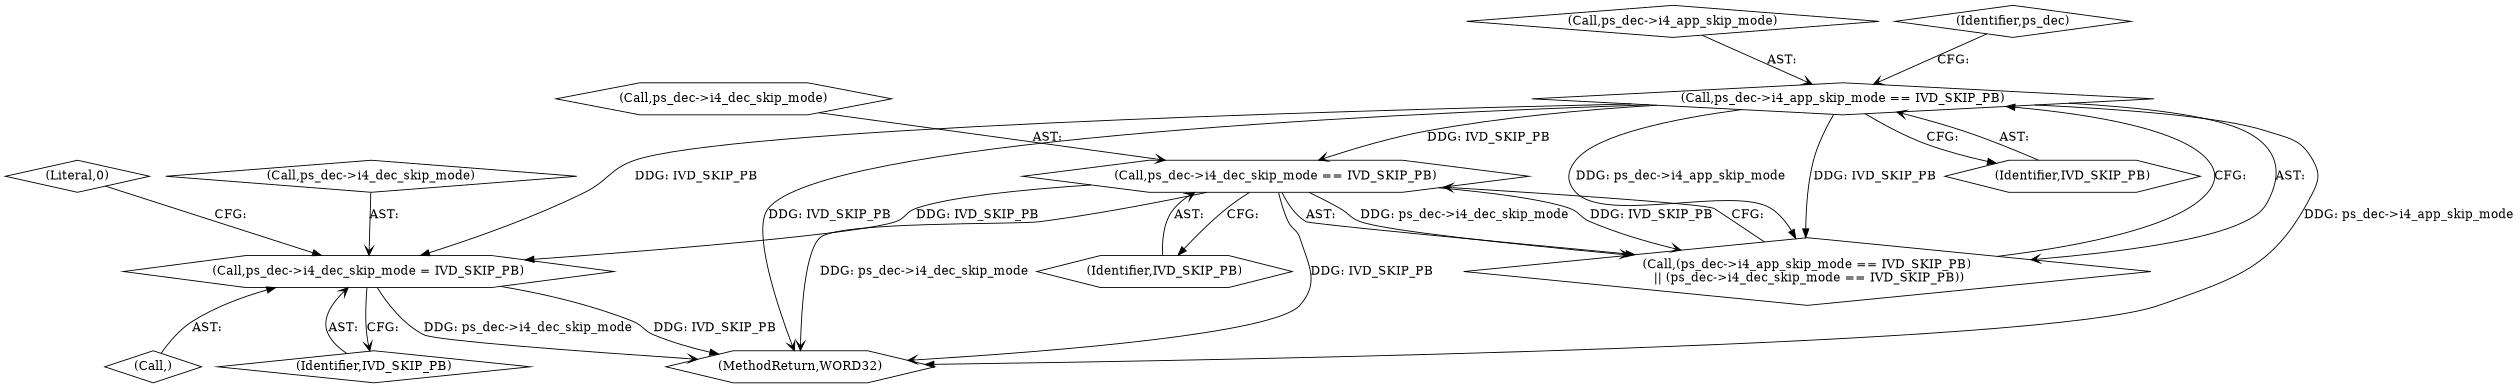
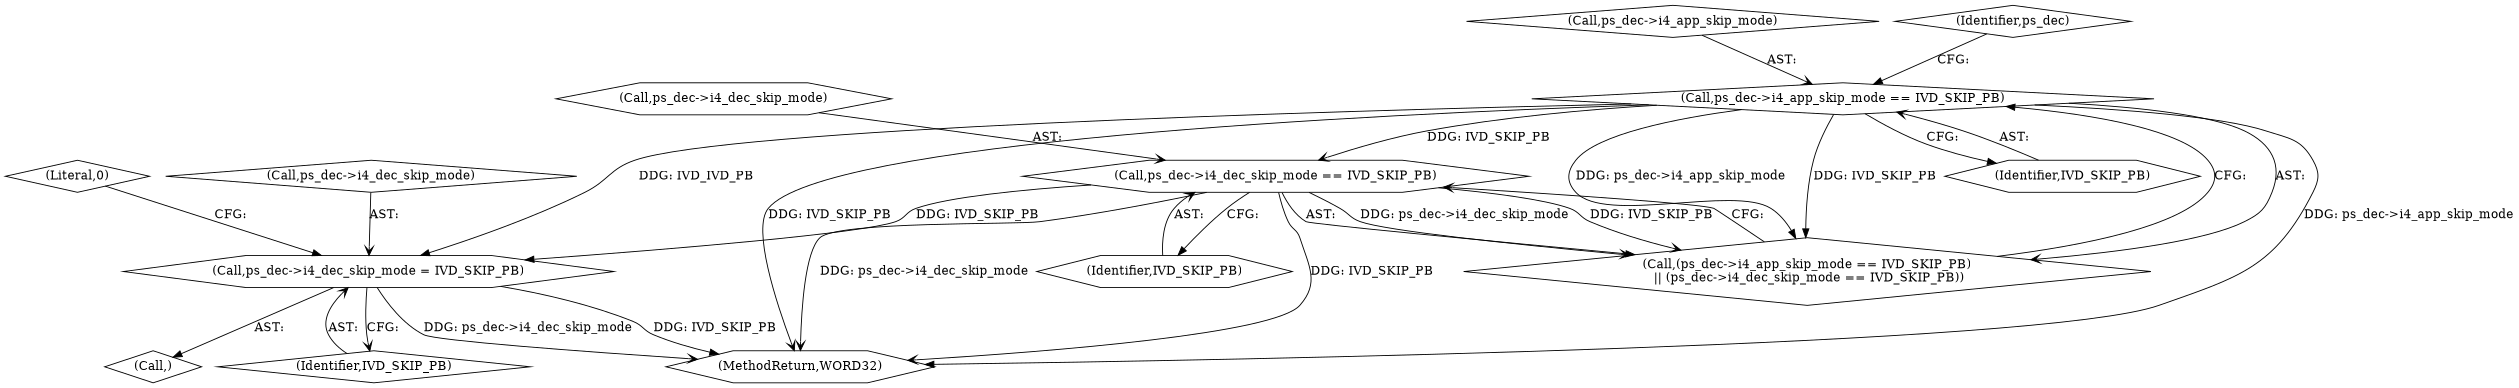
edge "(Identifier,ps_dec)" -> "(Call,ps_dec->i4_app_skip_mode == IVD_SKIP_PB)": arrowhead vee -> normal
edge "(Call,ps_dec->i4_app_skip_mode == IVD_SKIP_PB)" -> "(Call,ps_dec->i4_dec_skip_mode = IVD_SKIP_PB)": label "DDG: IVD_SKIP_PB" -> "DDG: IVD_IVD_PB"
edge "(Call,)" -> "(Call,ps_dec->i4_dec_skip_mode = IVD_SKIP_PB)": reversed
